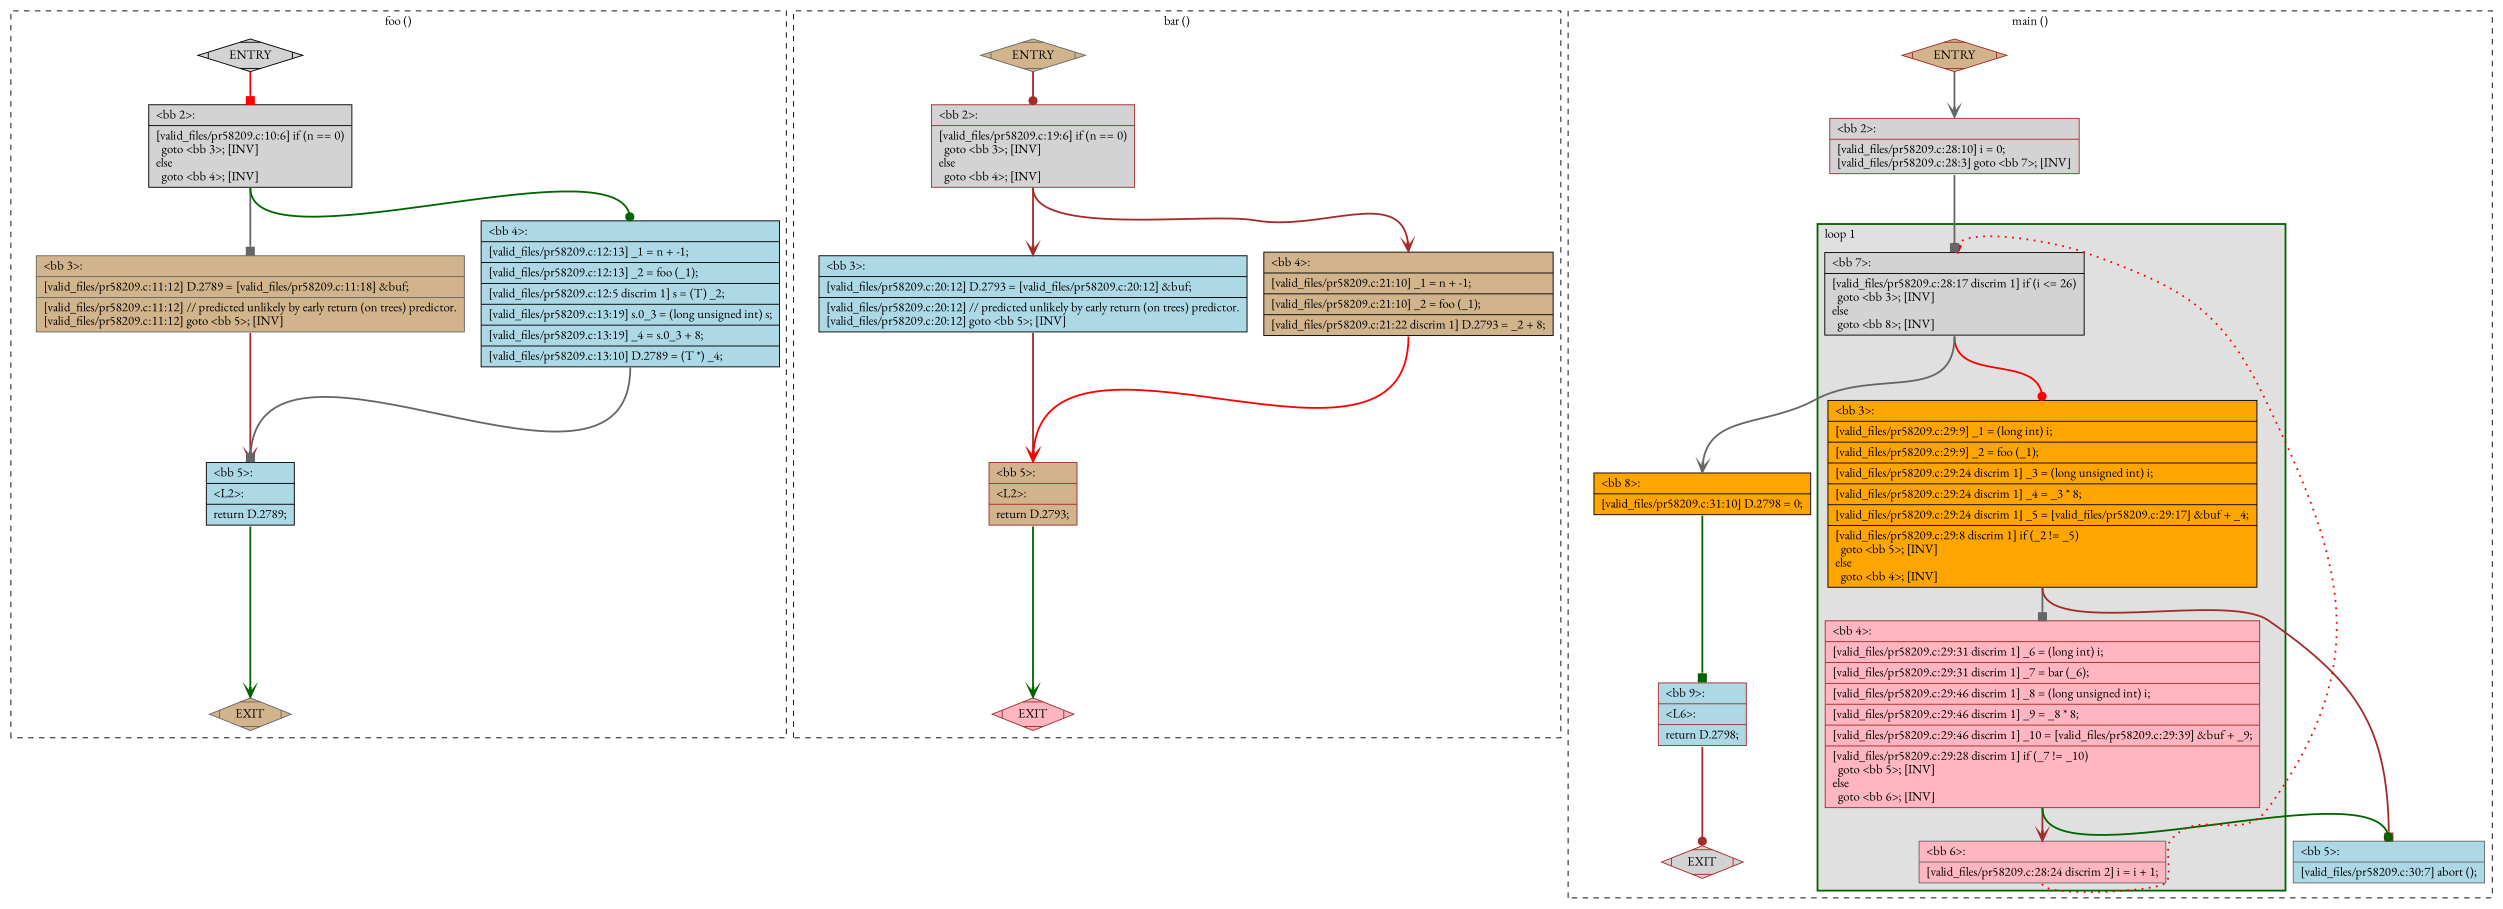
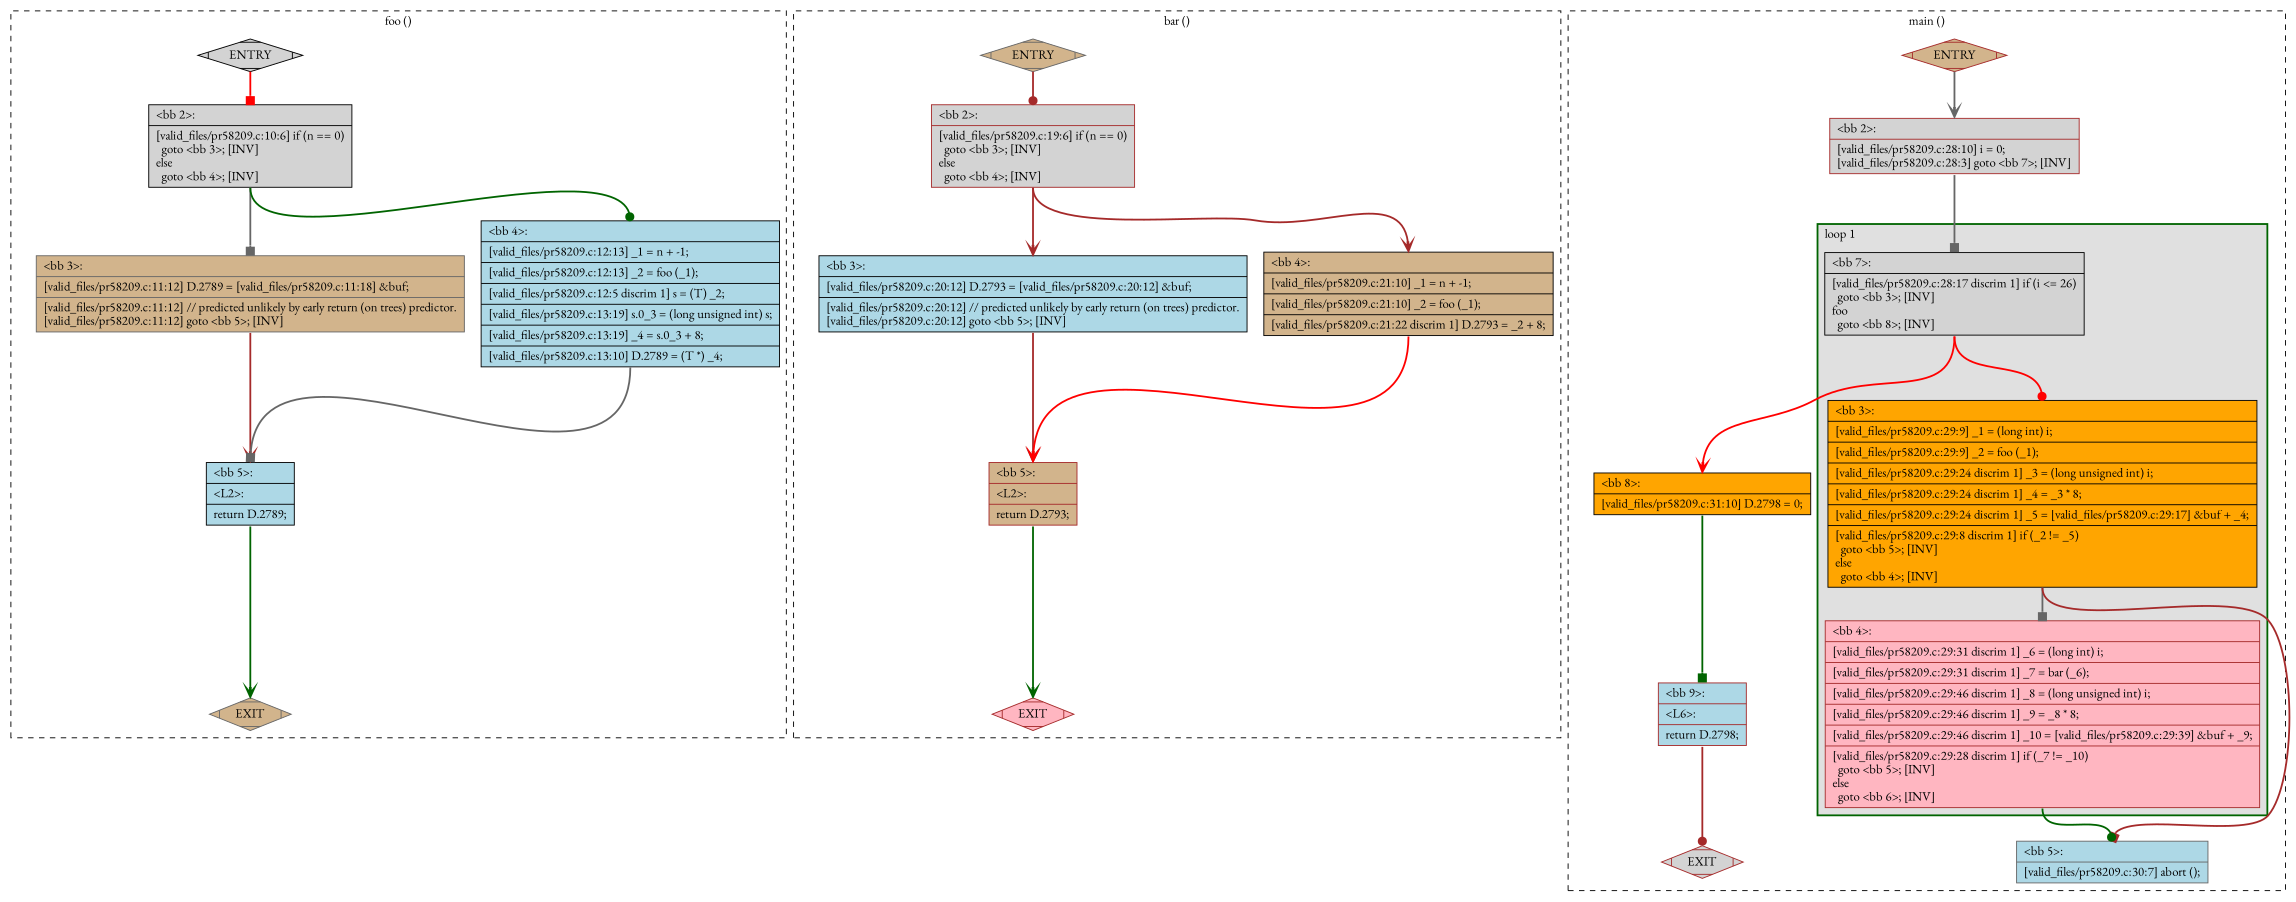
node "<bb 7>:": text "else" -> "foo"
edge "<bb 7>:" -> "<bb 8>:": color gray40 -> red
node "<bb 6>:": removed
